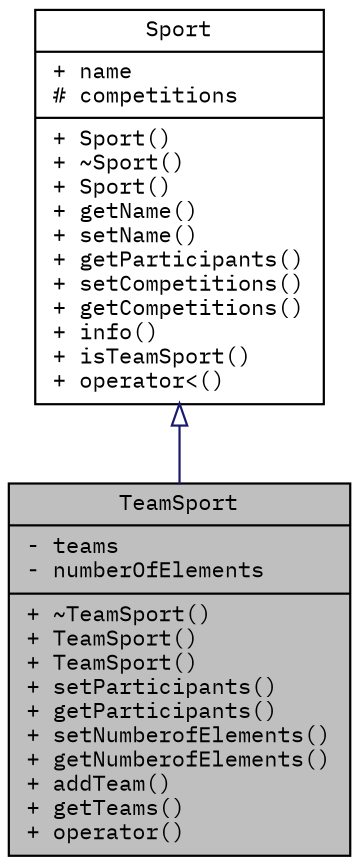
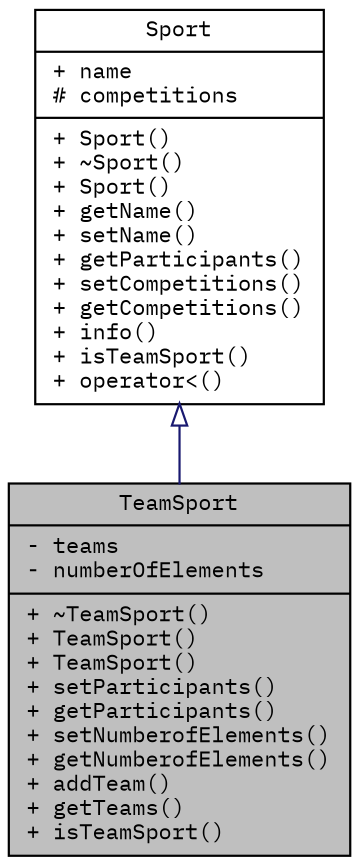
node "TeamSport": text "+ operator()" -> "+ isTeamSport()"
